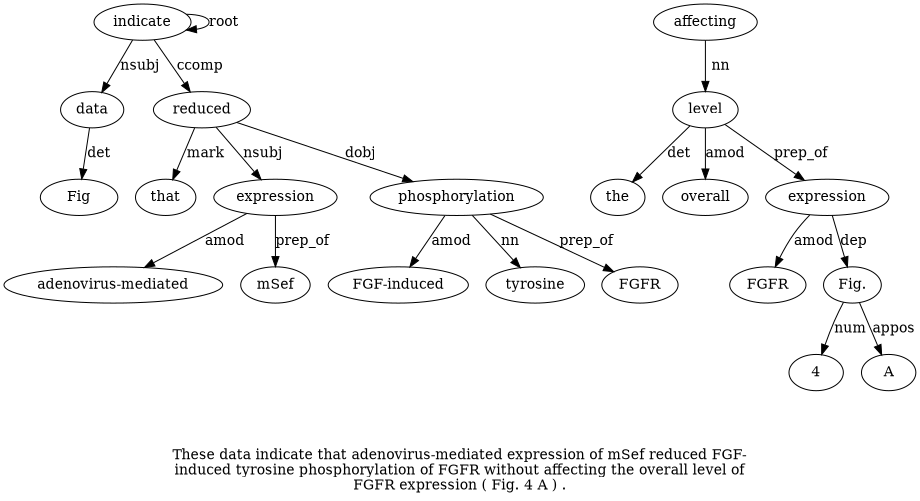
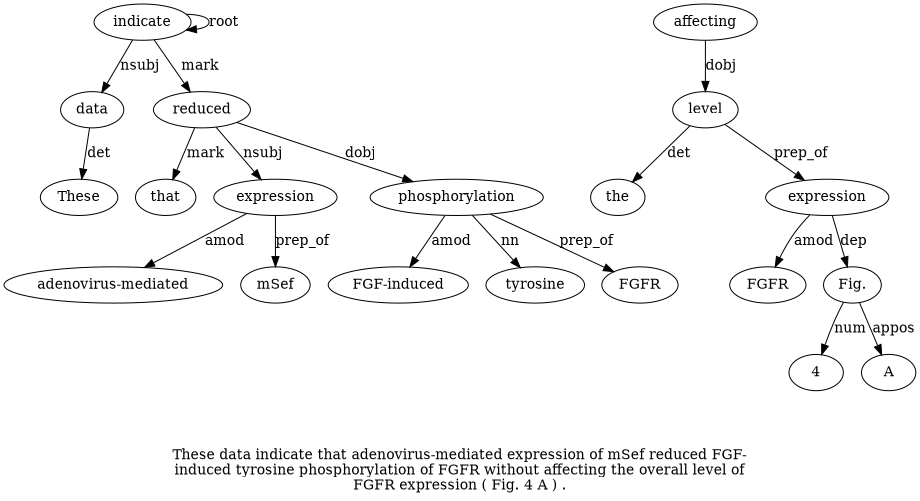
edge "indicate" -> "reduced": label "ccomp" -> "mark"
edge "affecting" -> "level": label "nn" -> "dobj"
node "Fig": label "Fig" -> "These"
node "overall": removed
